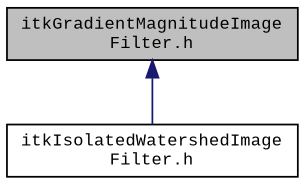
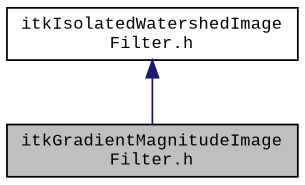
edge "itkIsolatedWatershedImage Filter.h" -> "itkGradientMagnitudeImage Filter.h": reversed
